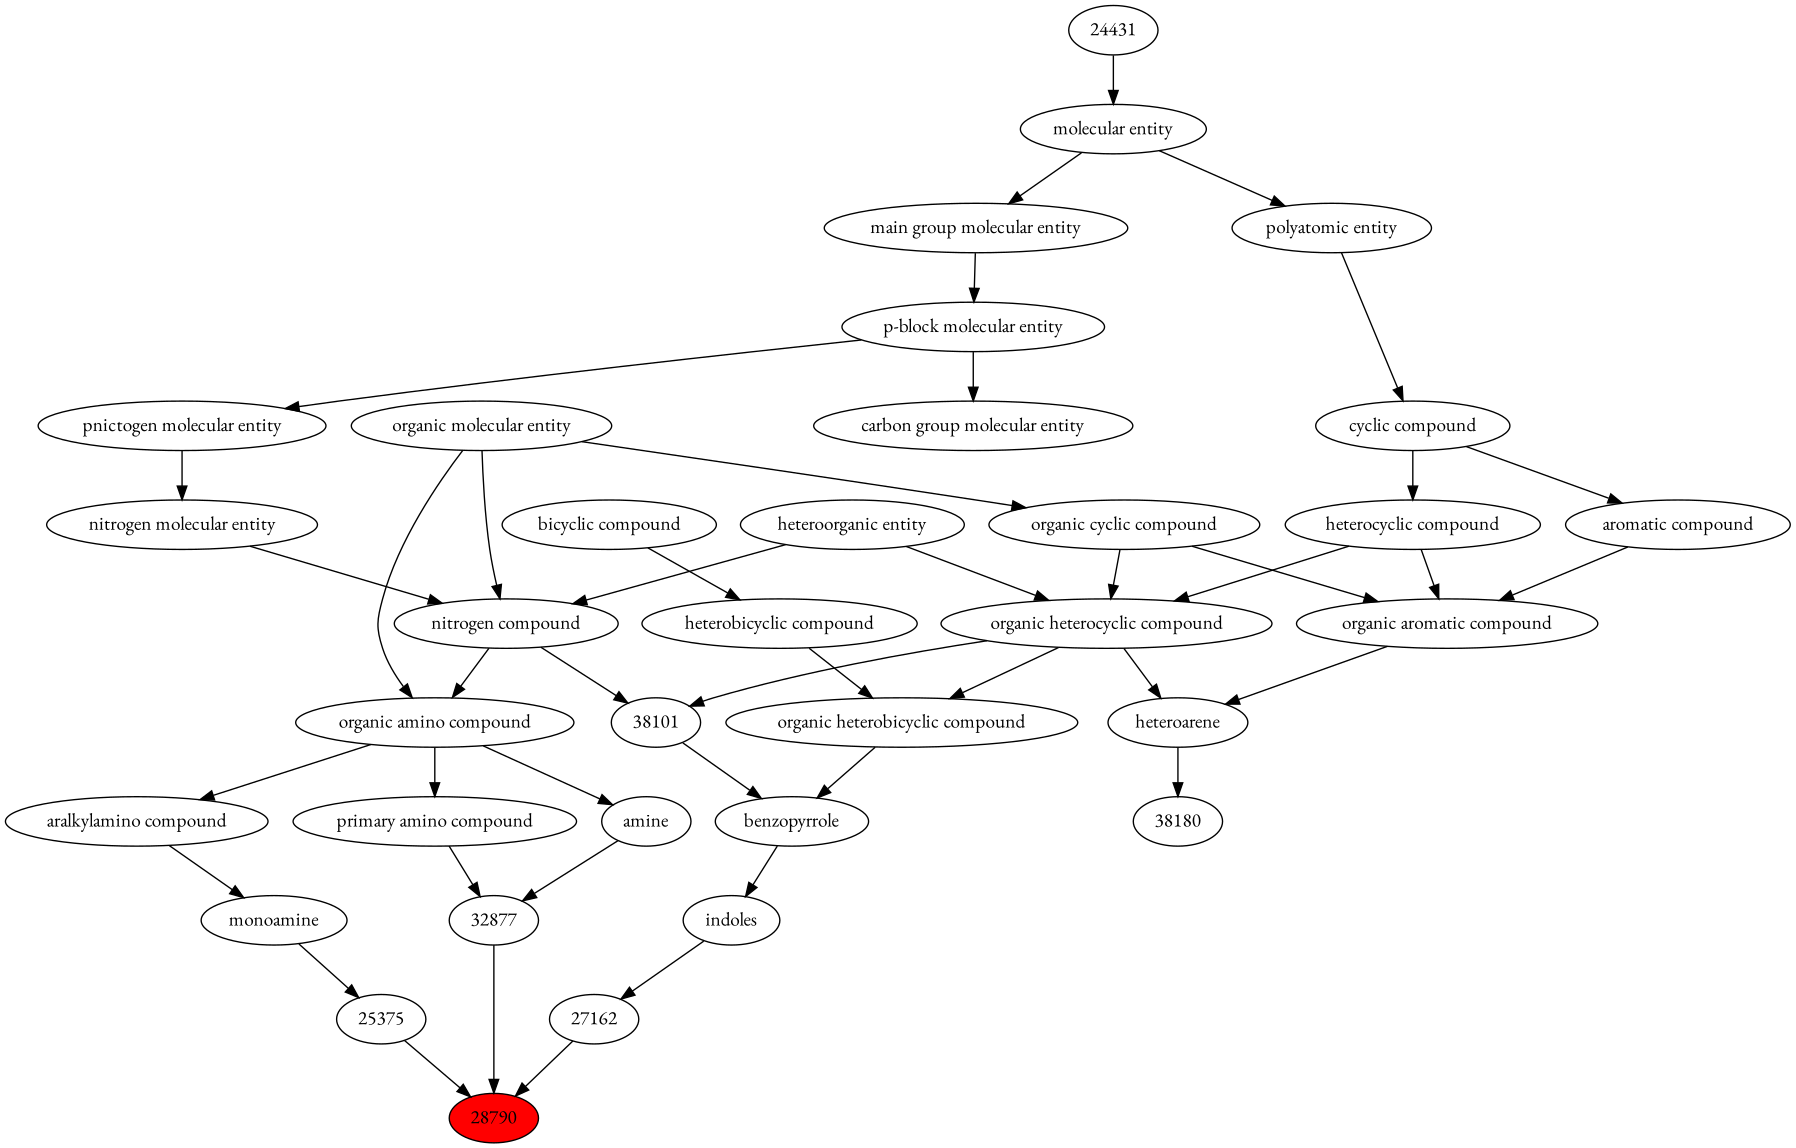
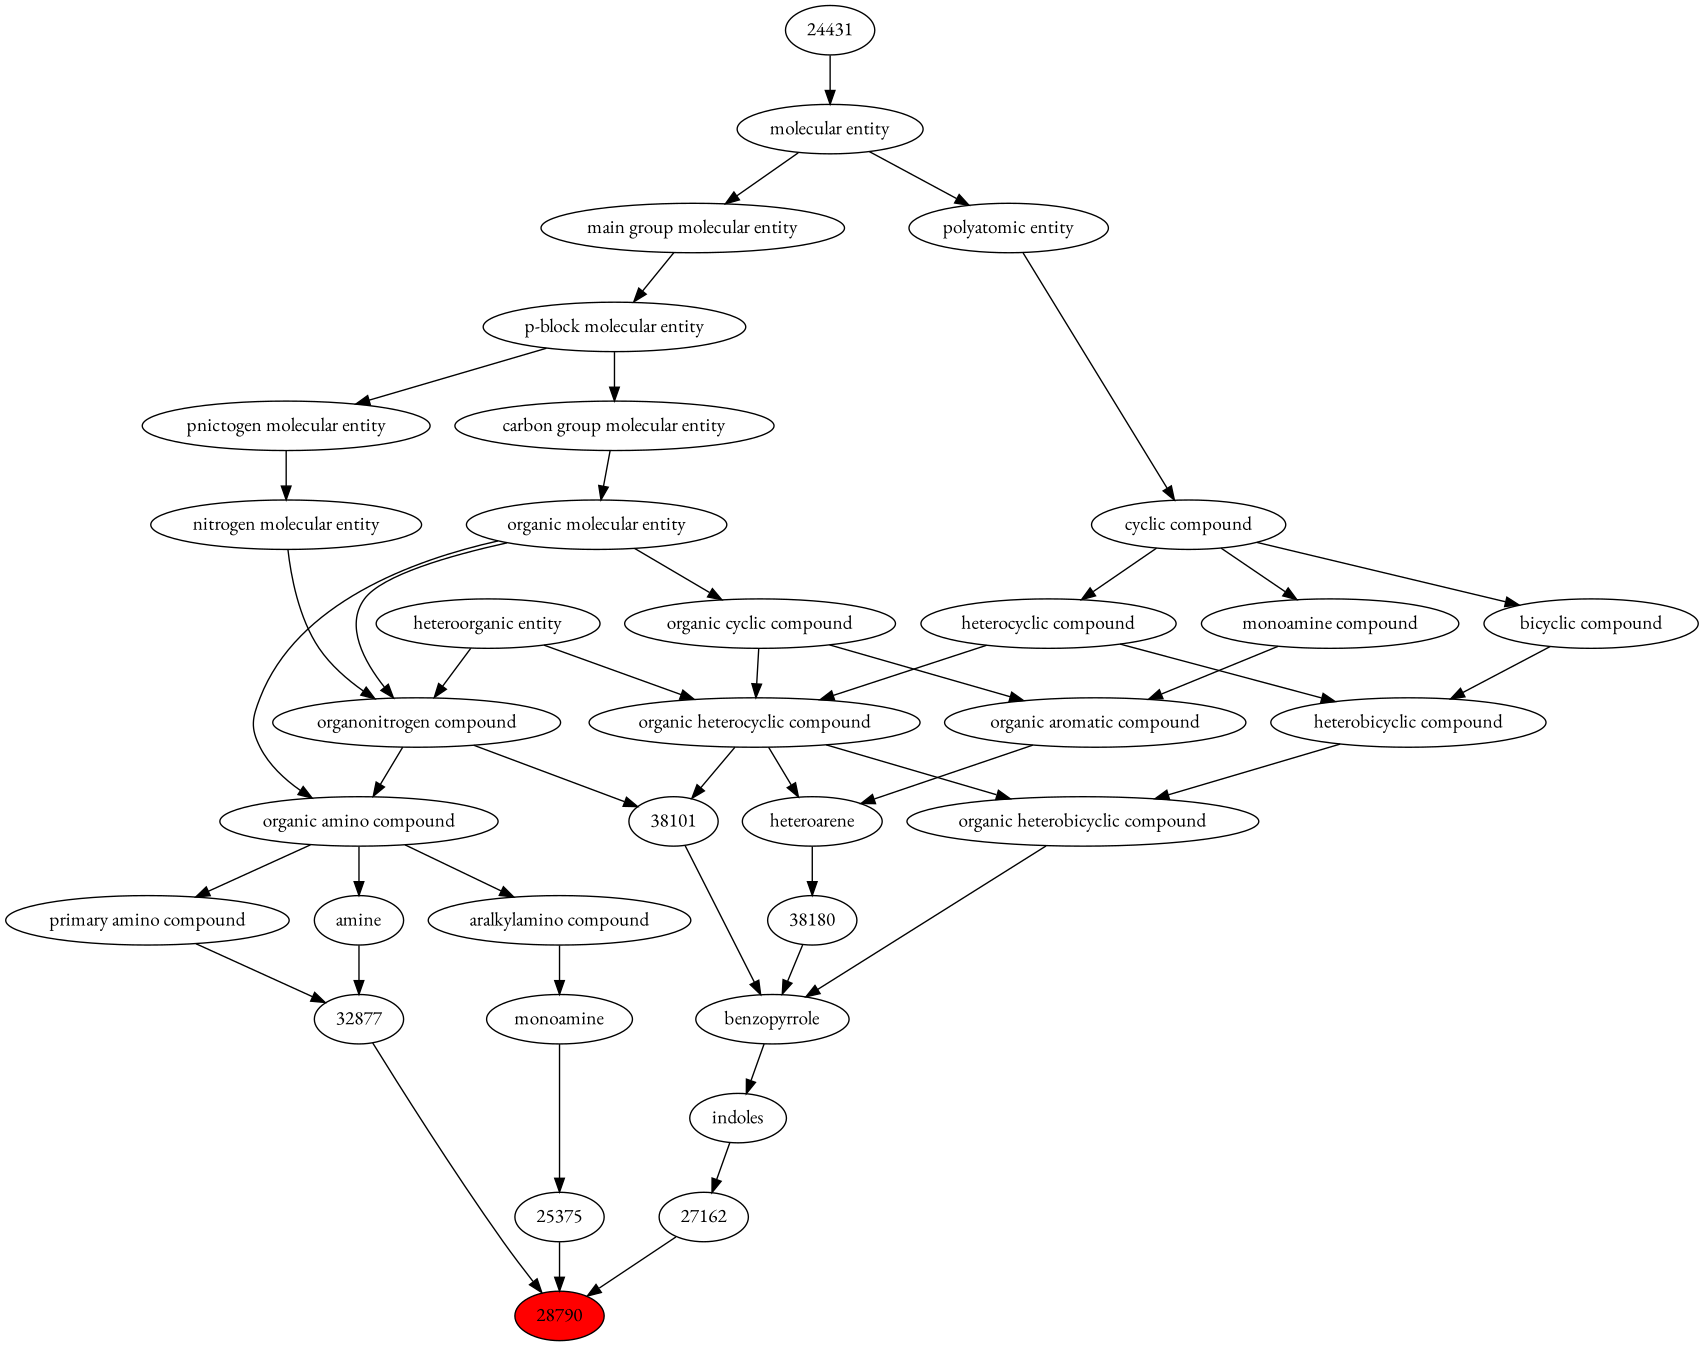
edge "carbon group molecular entity" -> "organic molecular entity": added
node "aromatic compound": label "aromatic compound" -> "monoamine compound"
edge "heterocyclic compound" -> "organic aromatic compound": now "heterocyclic compound" -> "heterobicyclic compound"
edge "cyclic compound" -> "bicyclic compound": added
node "nitrogen compound": label "nitrogen compound" -> "organonitrogen compound"
edge "38180" -> "benzopyrrole": added
